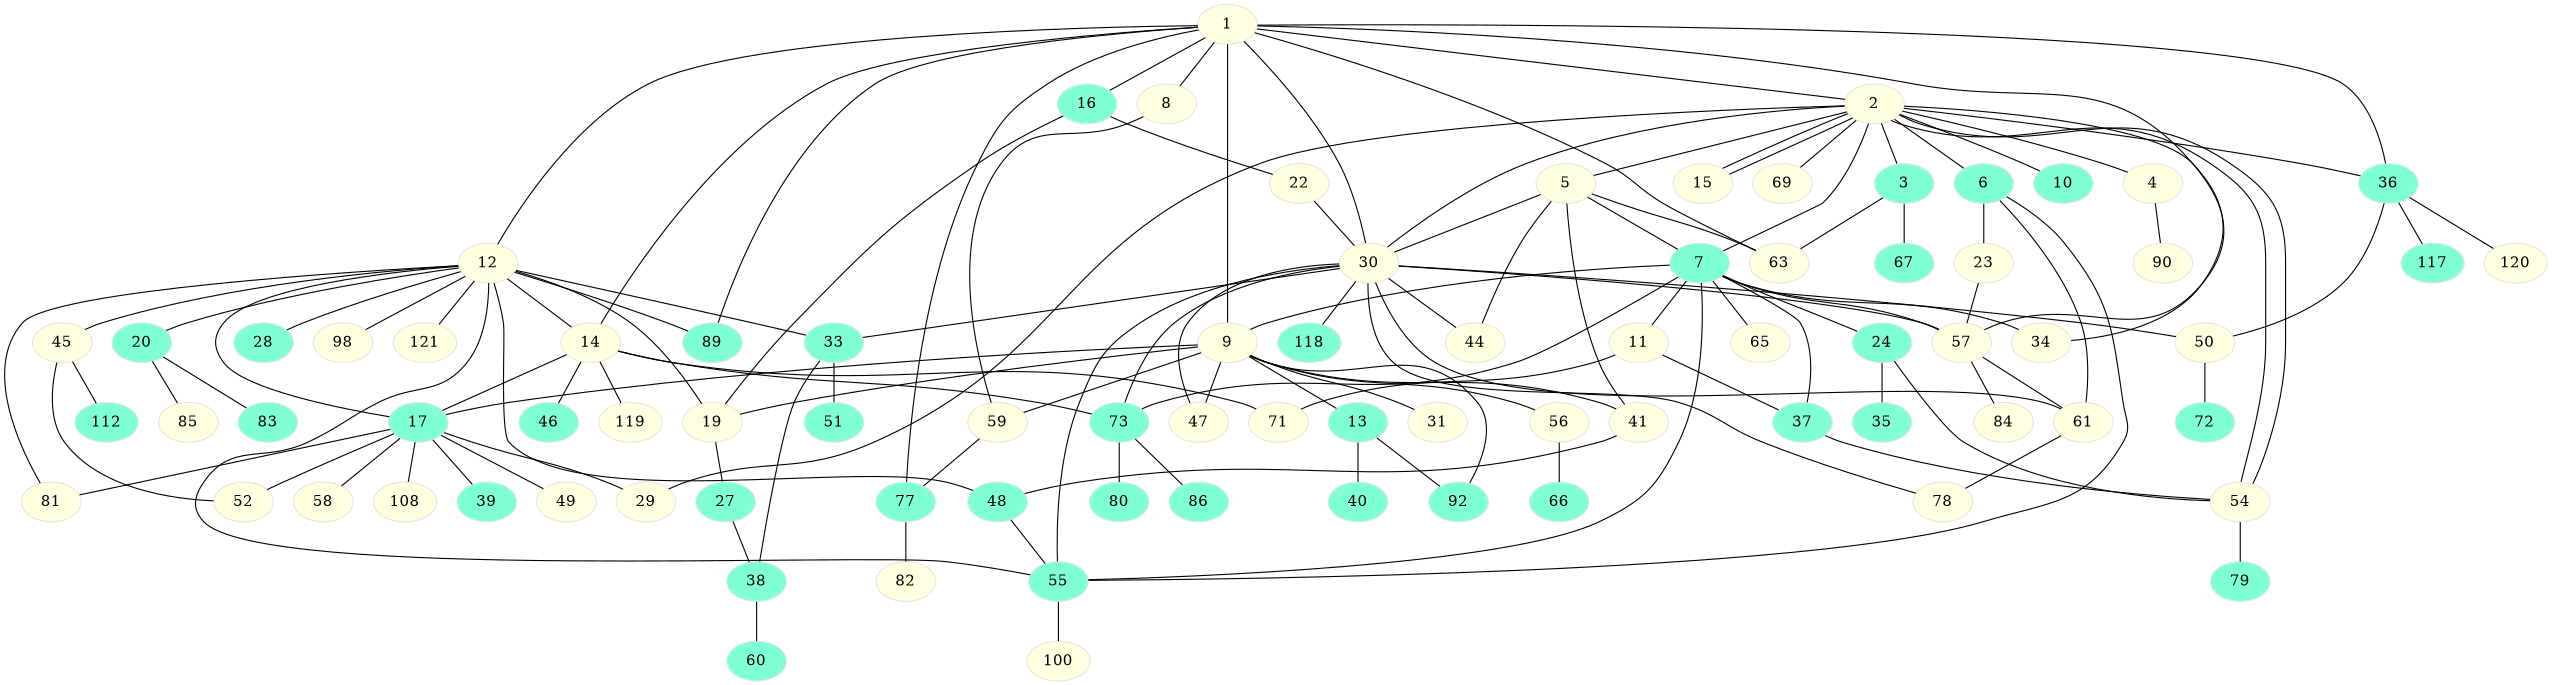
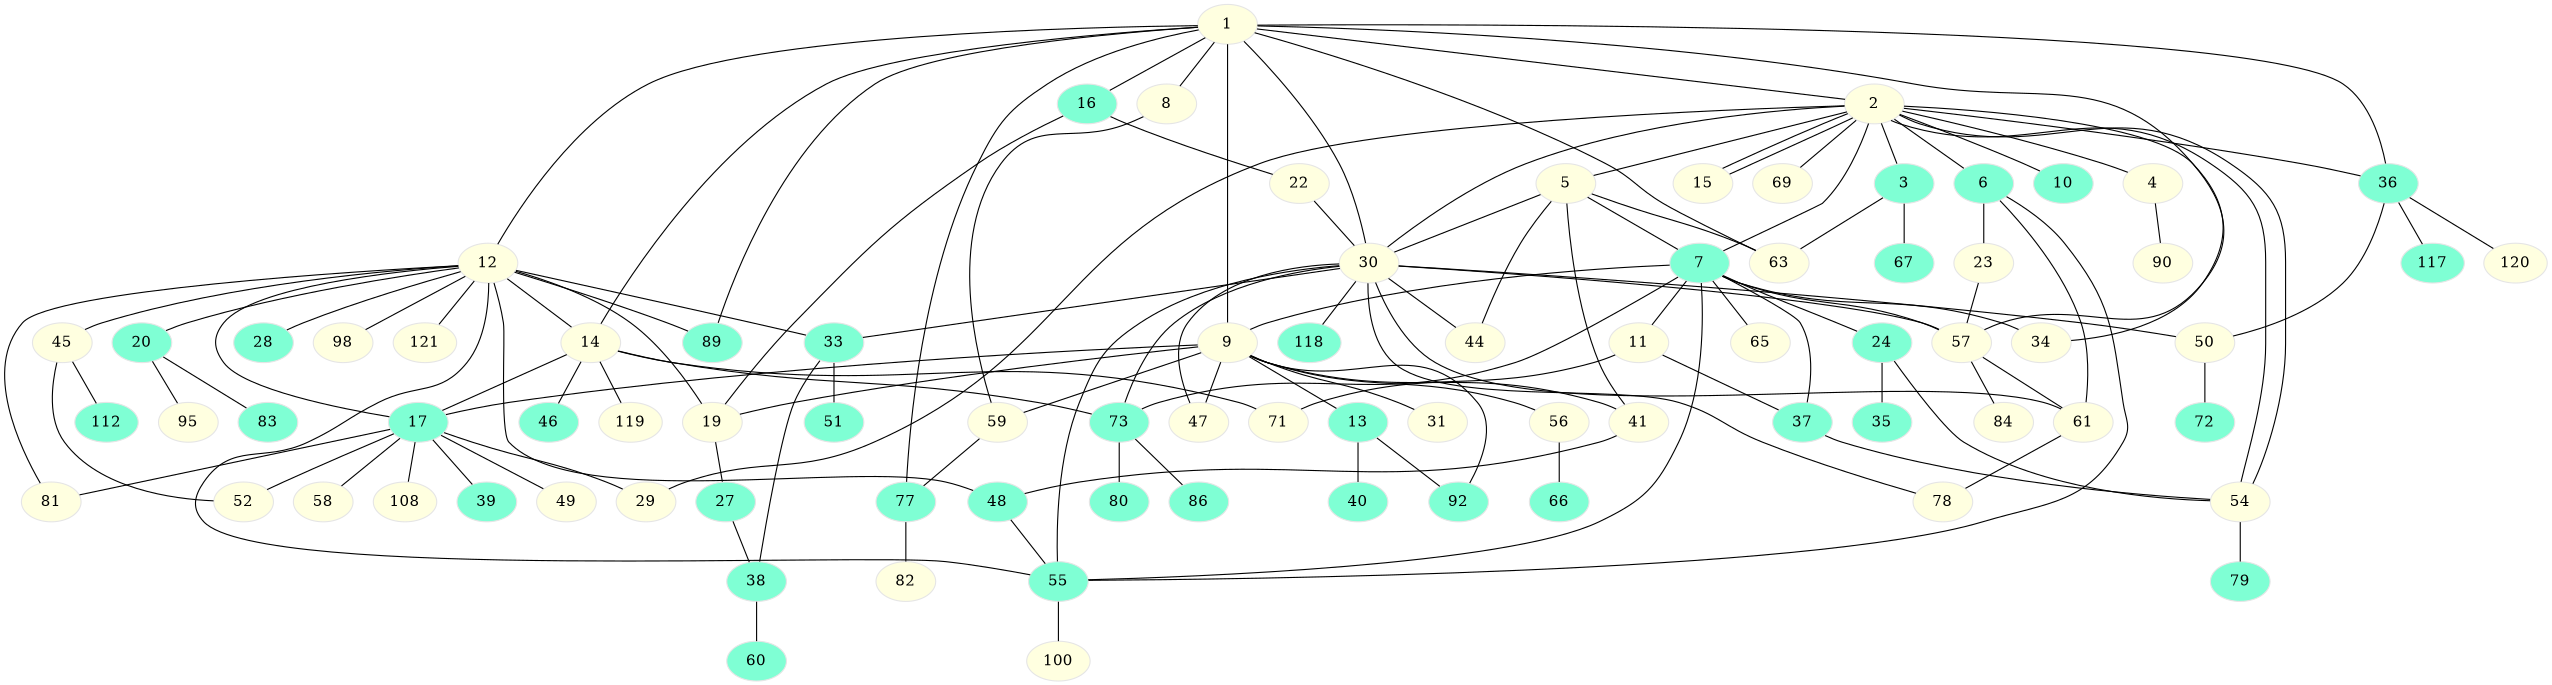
node "85": label "85" -> "95"
